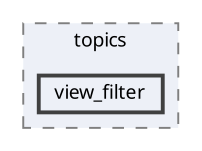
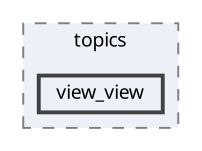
node "view_filter": label "view_filter" -> "view_view"
